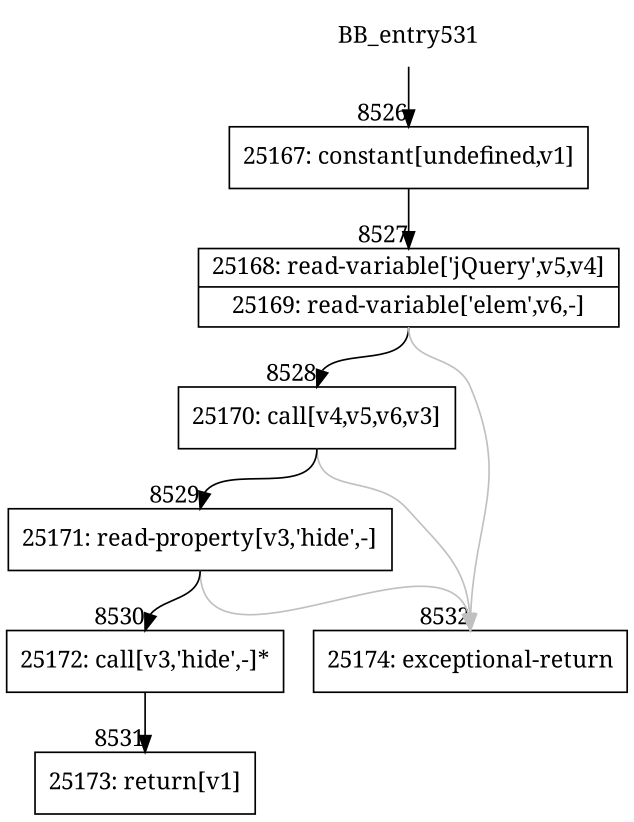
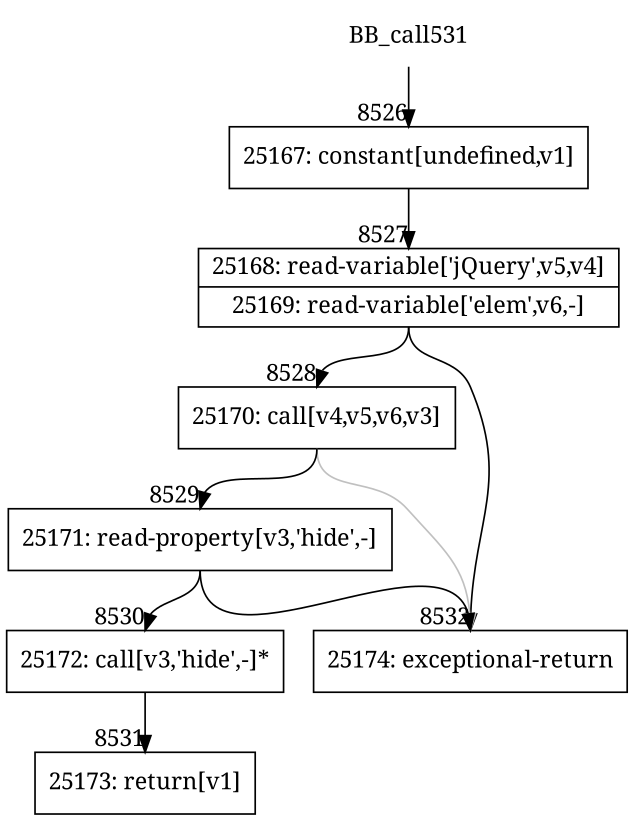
node "BB_entry531": label "BB_entry531" -> "BB_call531"
edge "25168: read-variable['jQuery',v5,v4]" -> "25174: exceptional-return": color gray -> black
edge "25171: read-property[v3,'hide',-]" -> "25174: exceptional-return": color gray -> black
